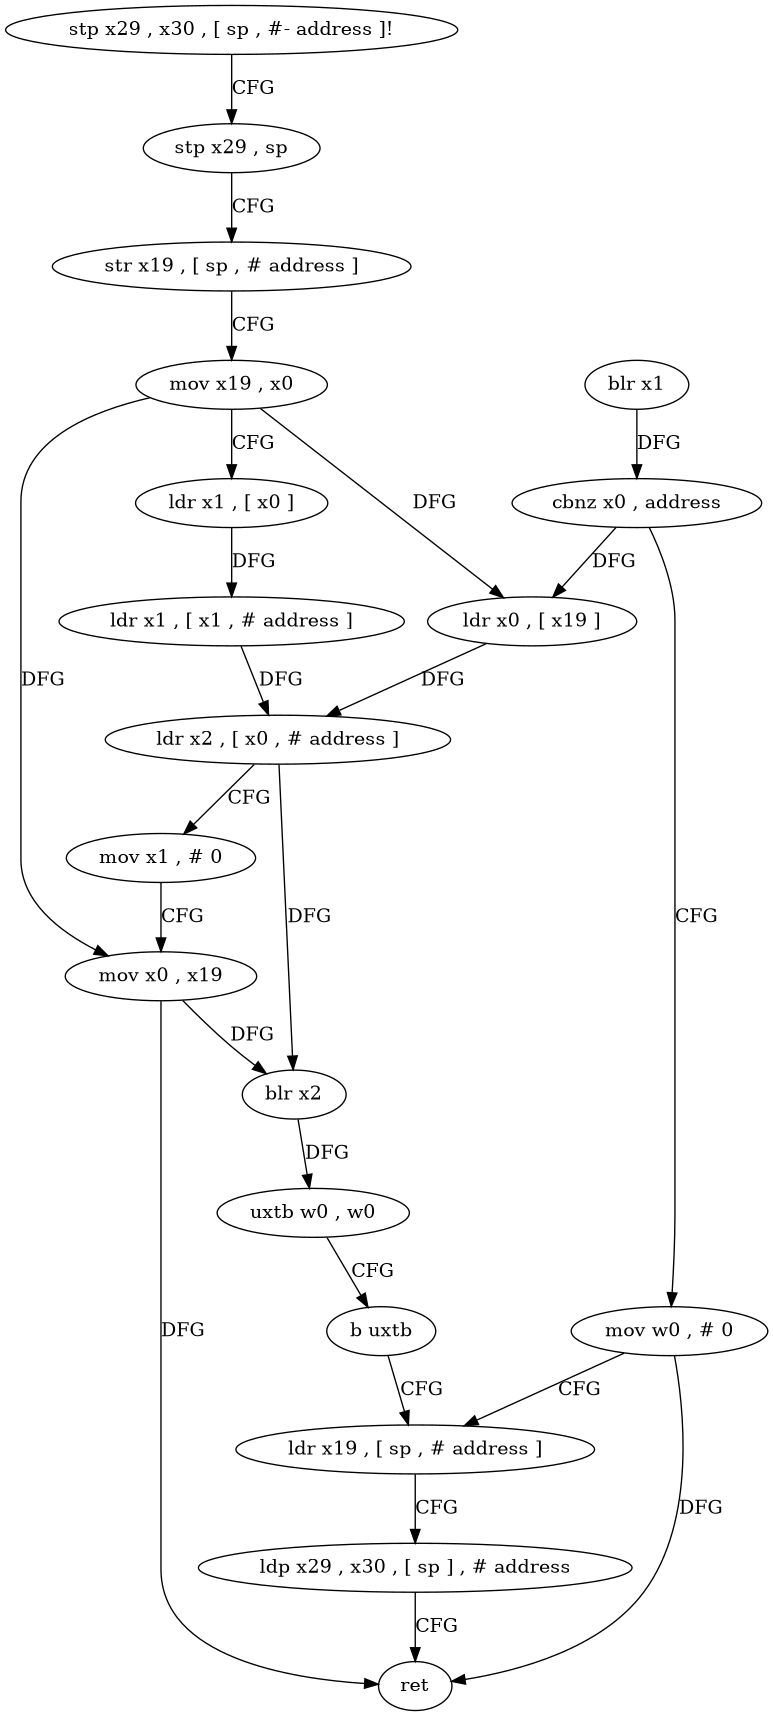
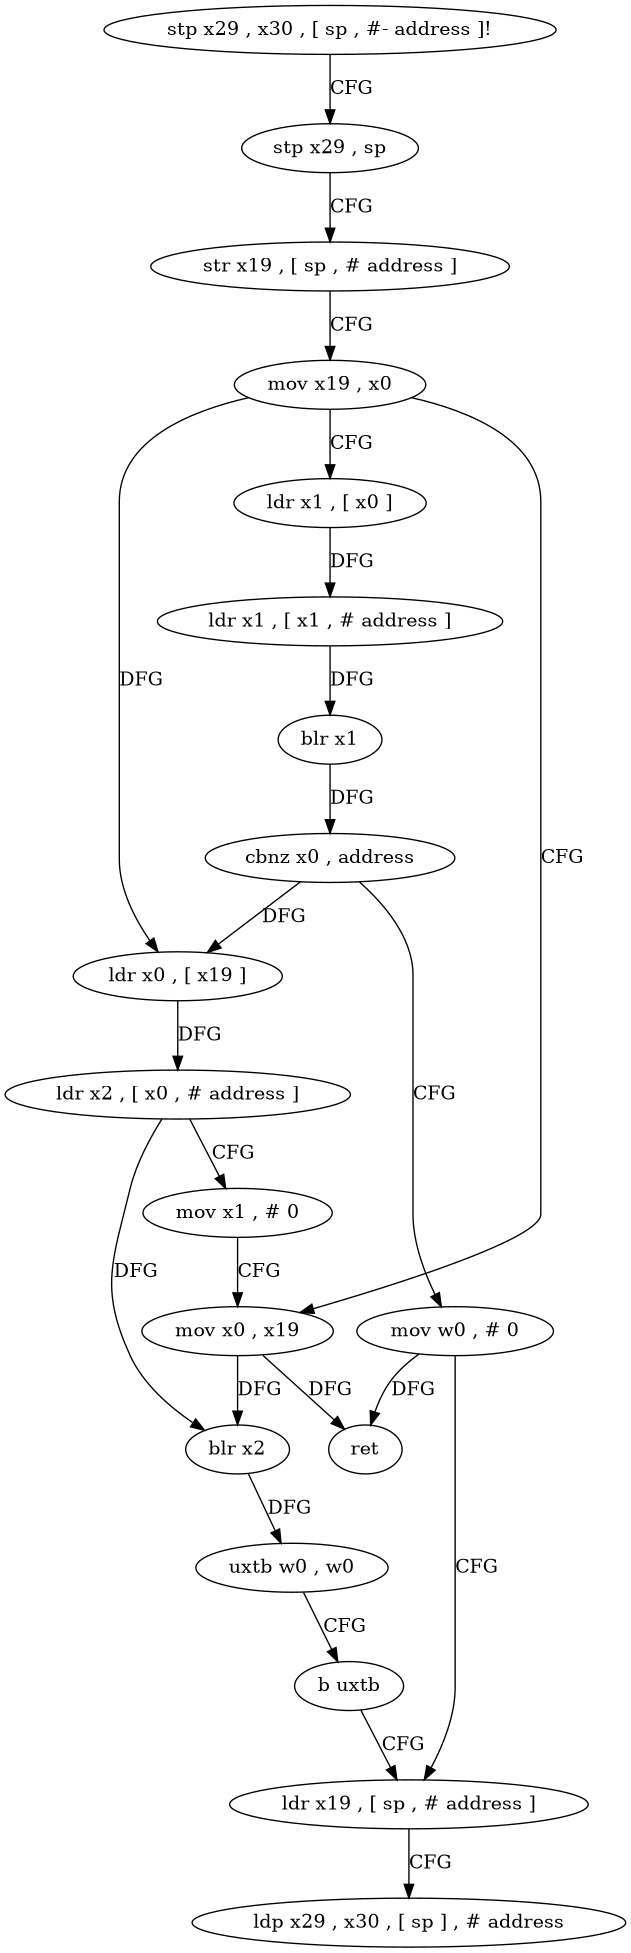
edge "ldr x1 , [ x1 , # address ]" -> "ldr x2 , [ x0 , # address ]": now "ldr x1 , [ x1 , # address ]" -> "blr x1"
edge "mov x19 , x0" -> "mov x0 , x19": label "DFG" -> "CFG"
edge "ldp x29 , x30 , [ sp ] , # address" -> "ret": removed, label "CFG"
